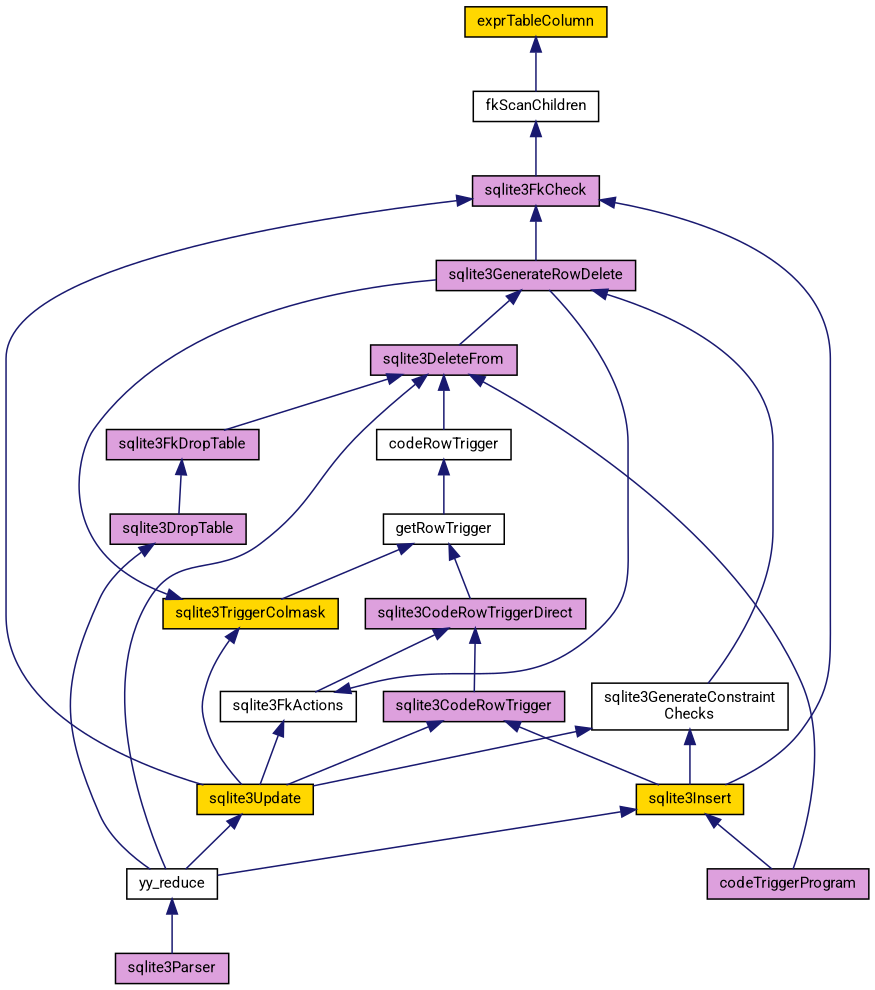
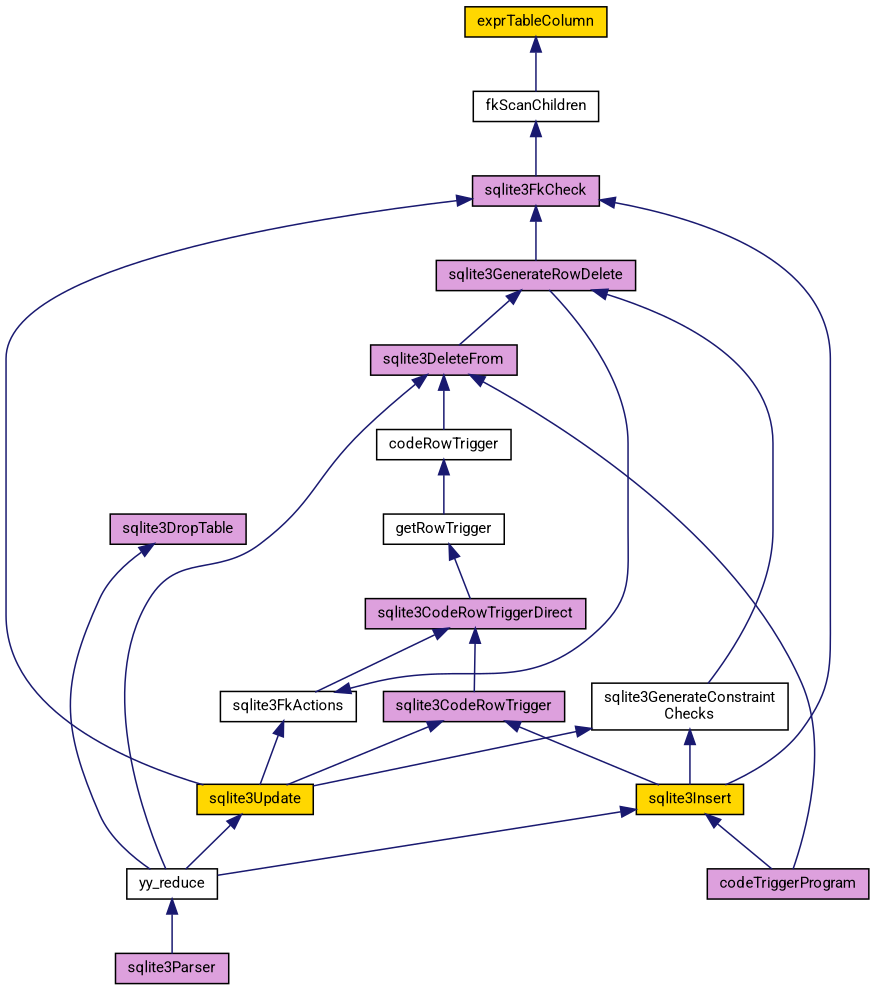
node "sqlite3FkDropTable": removed
node "sqlite3TriggerColmask": removed
